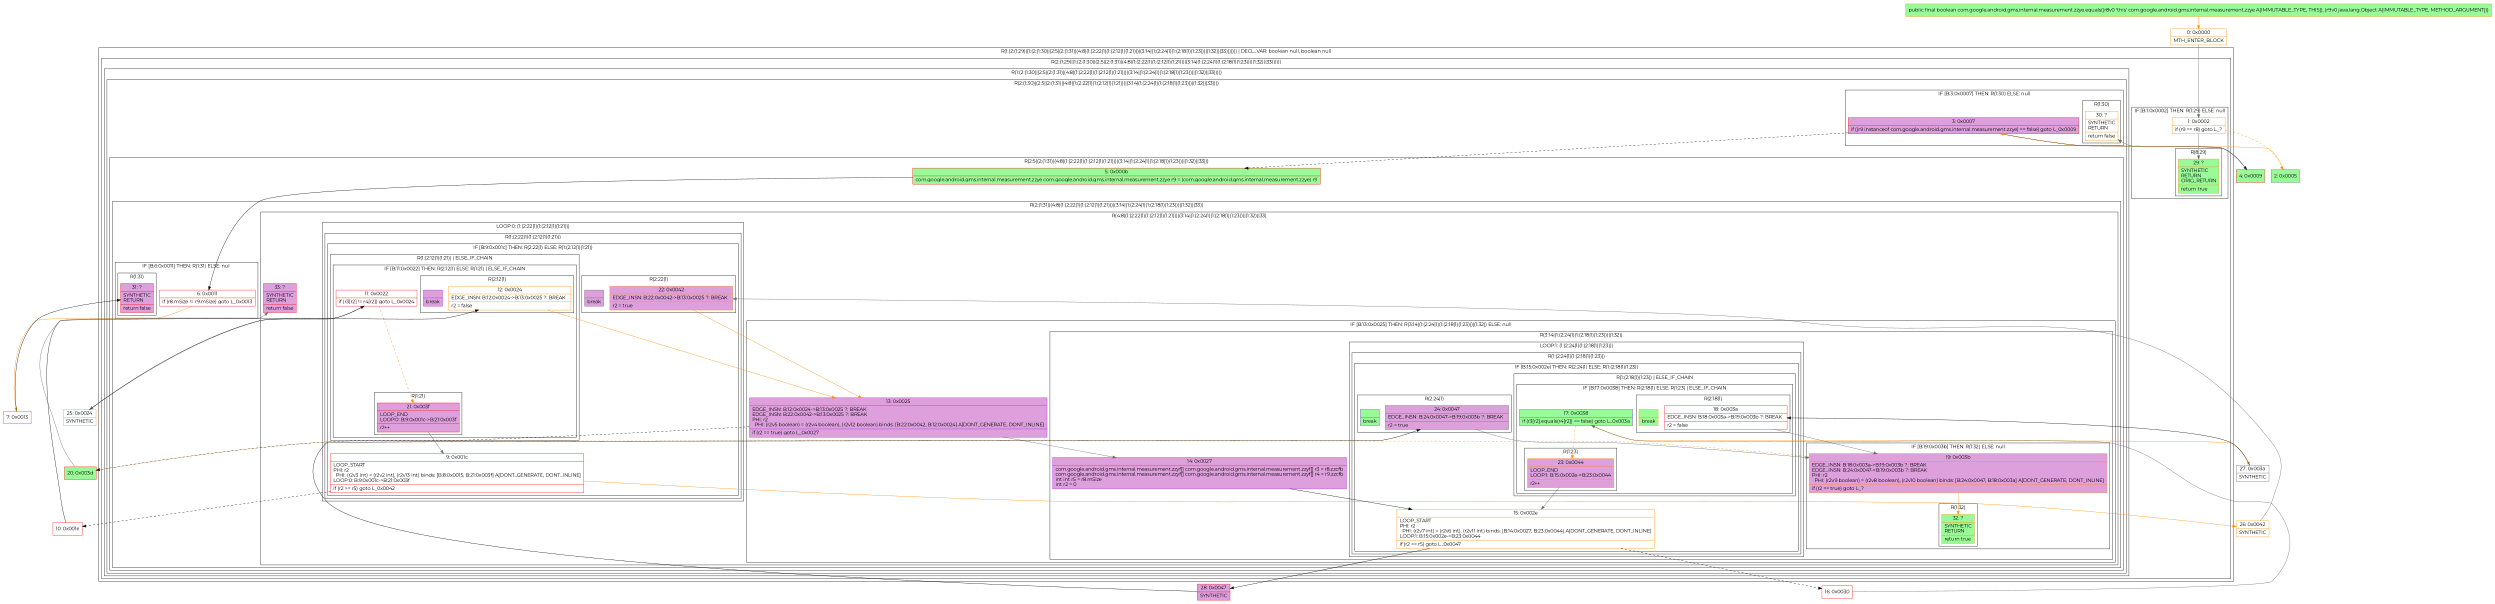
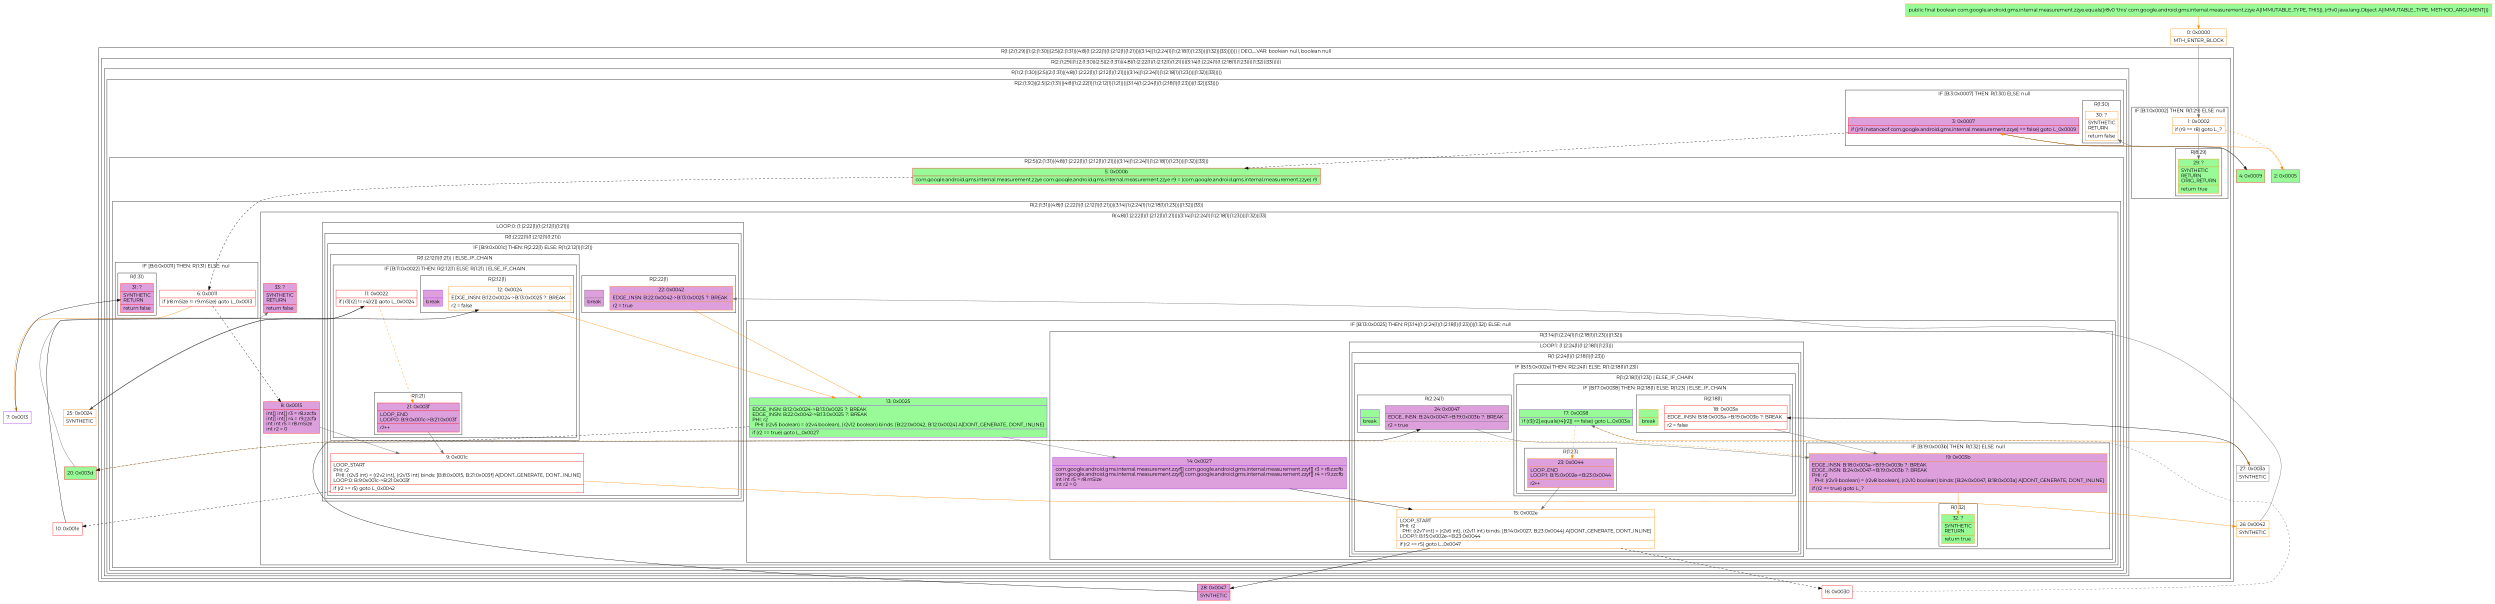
edge "5: 0x000b" -> "6: 0x0011": style solid -> dashed
node "8: 0x0015": added
node "13: 0x0025": fillcolor plum -> palegreen
edge "16: 0x0030" -> "17: 0x0038": style solid -> dashed
